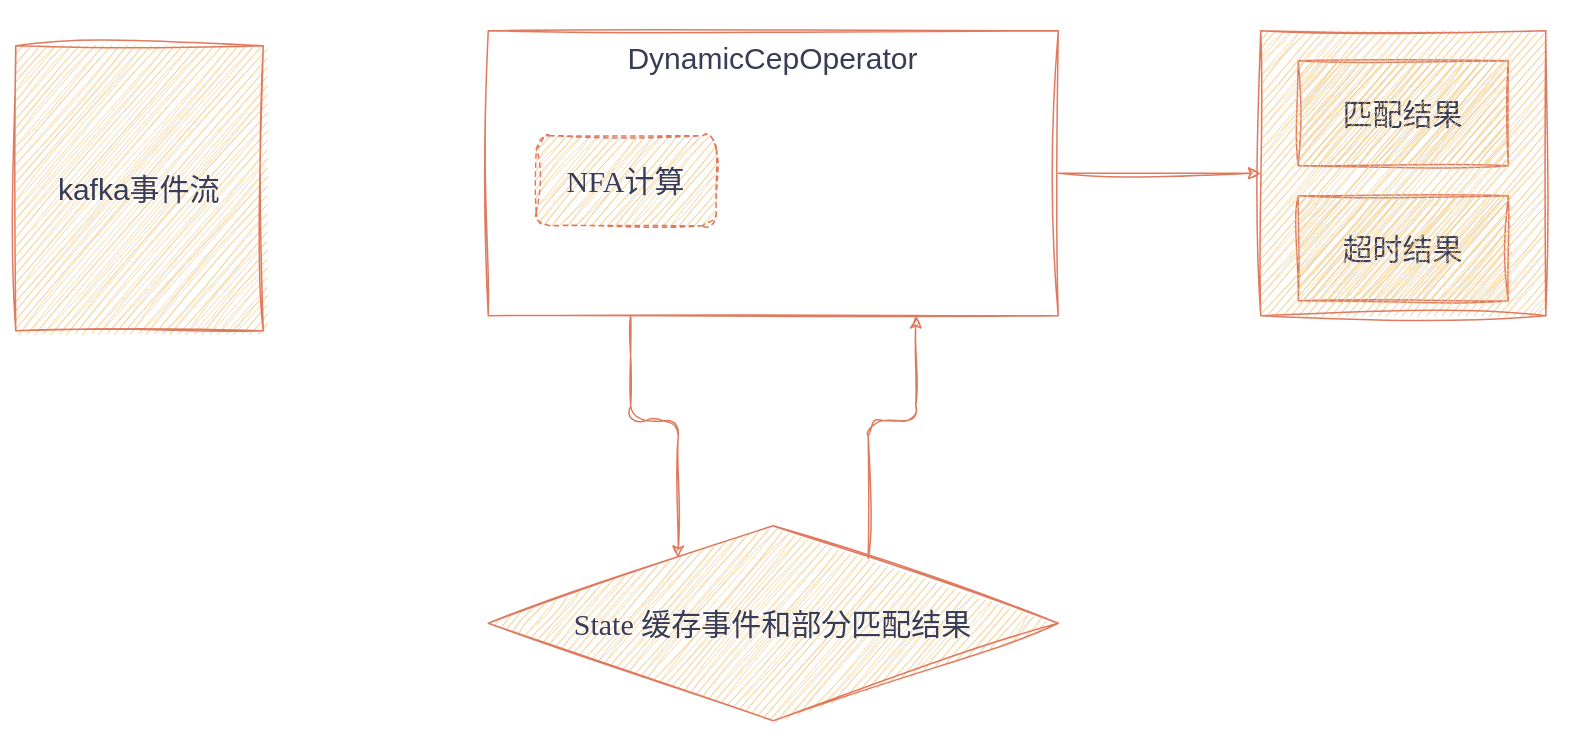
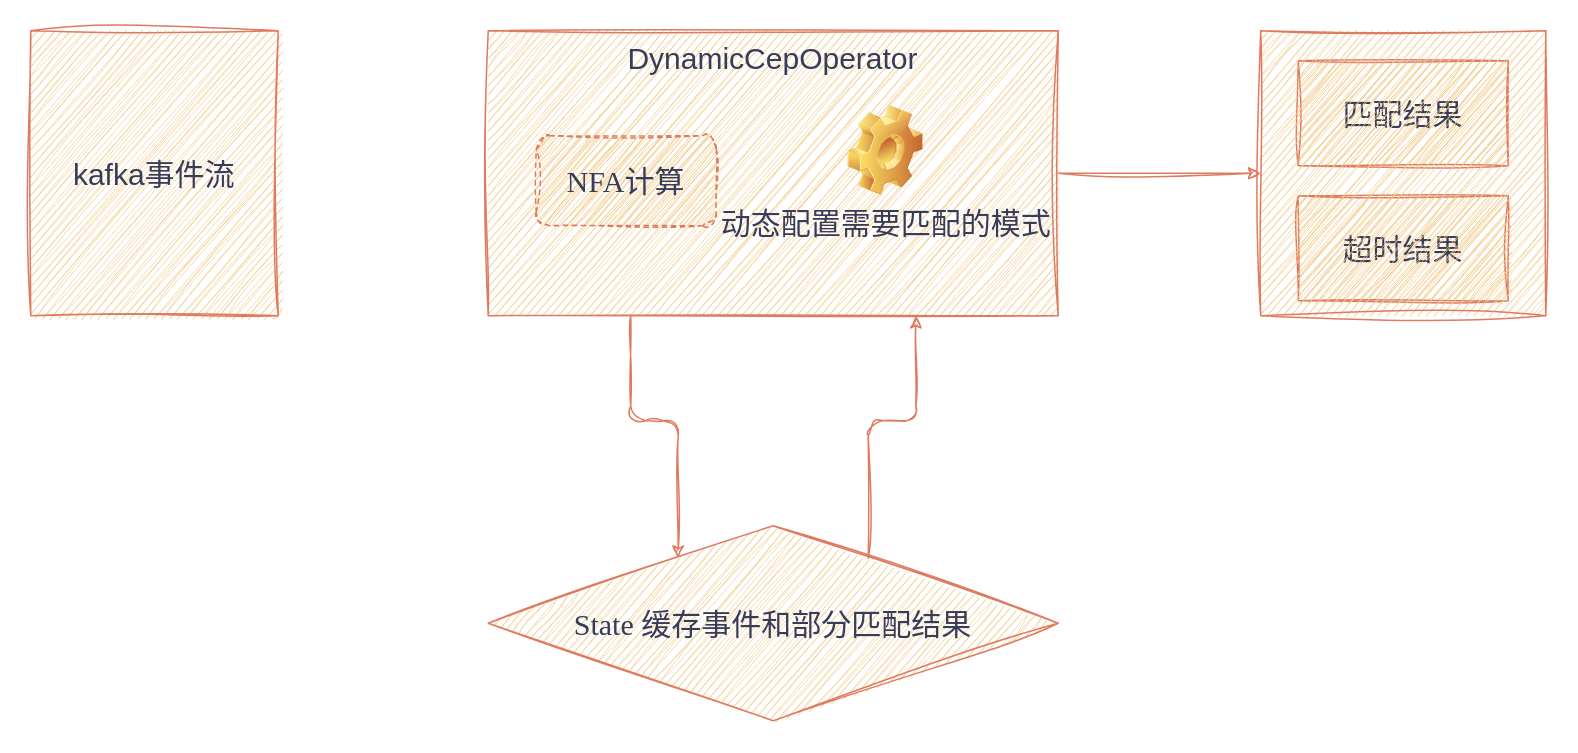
node "动态配置需要匹配的模式": added
node "DynamicCepOperator": fillcolor #ffffff -> #f2cc8f
node "kafka事件流": moved (140, 188) -> (155, 173)
